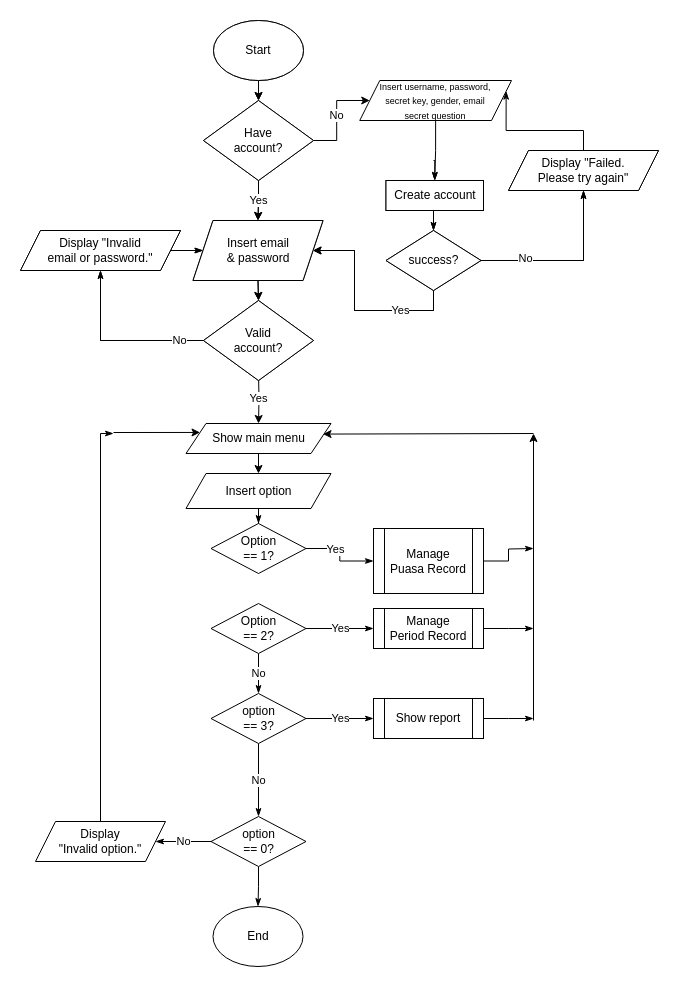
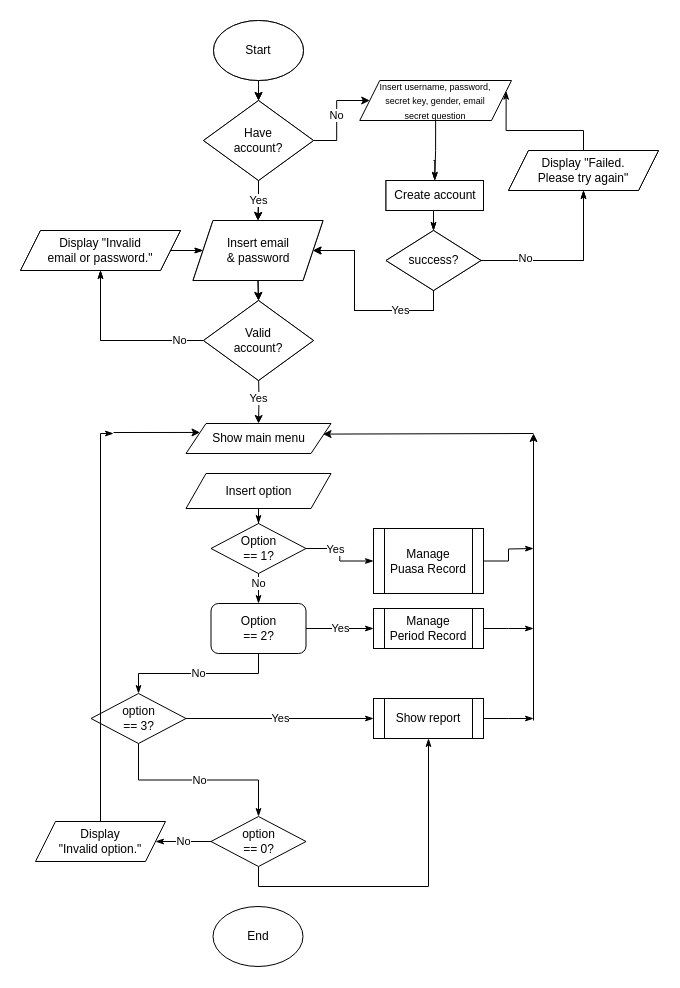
edge "Show main menu" -> "Insert option": removed
edge "Option == 1?" -> "Option == 2?": added, label "No"
node "Option == 2?": shape diamond -> rounded rectangle
node "option == 3?": moved (259, 719) -> (139, 719)
edge "option == 0?" -> "End": now "option == 0?" -> "Show report"
